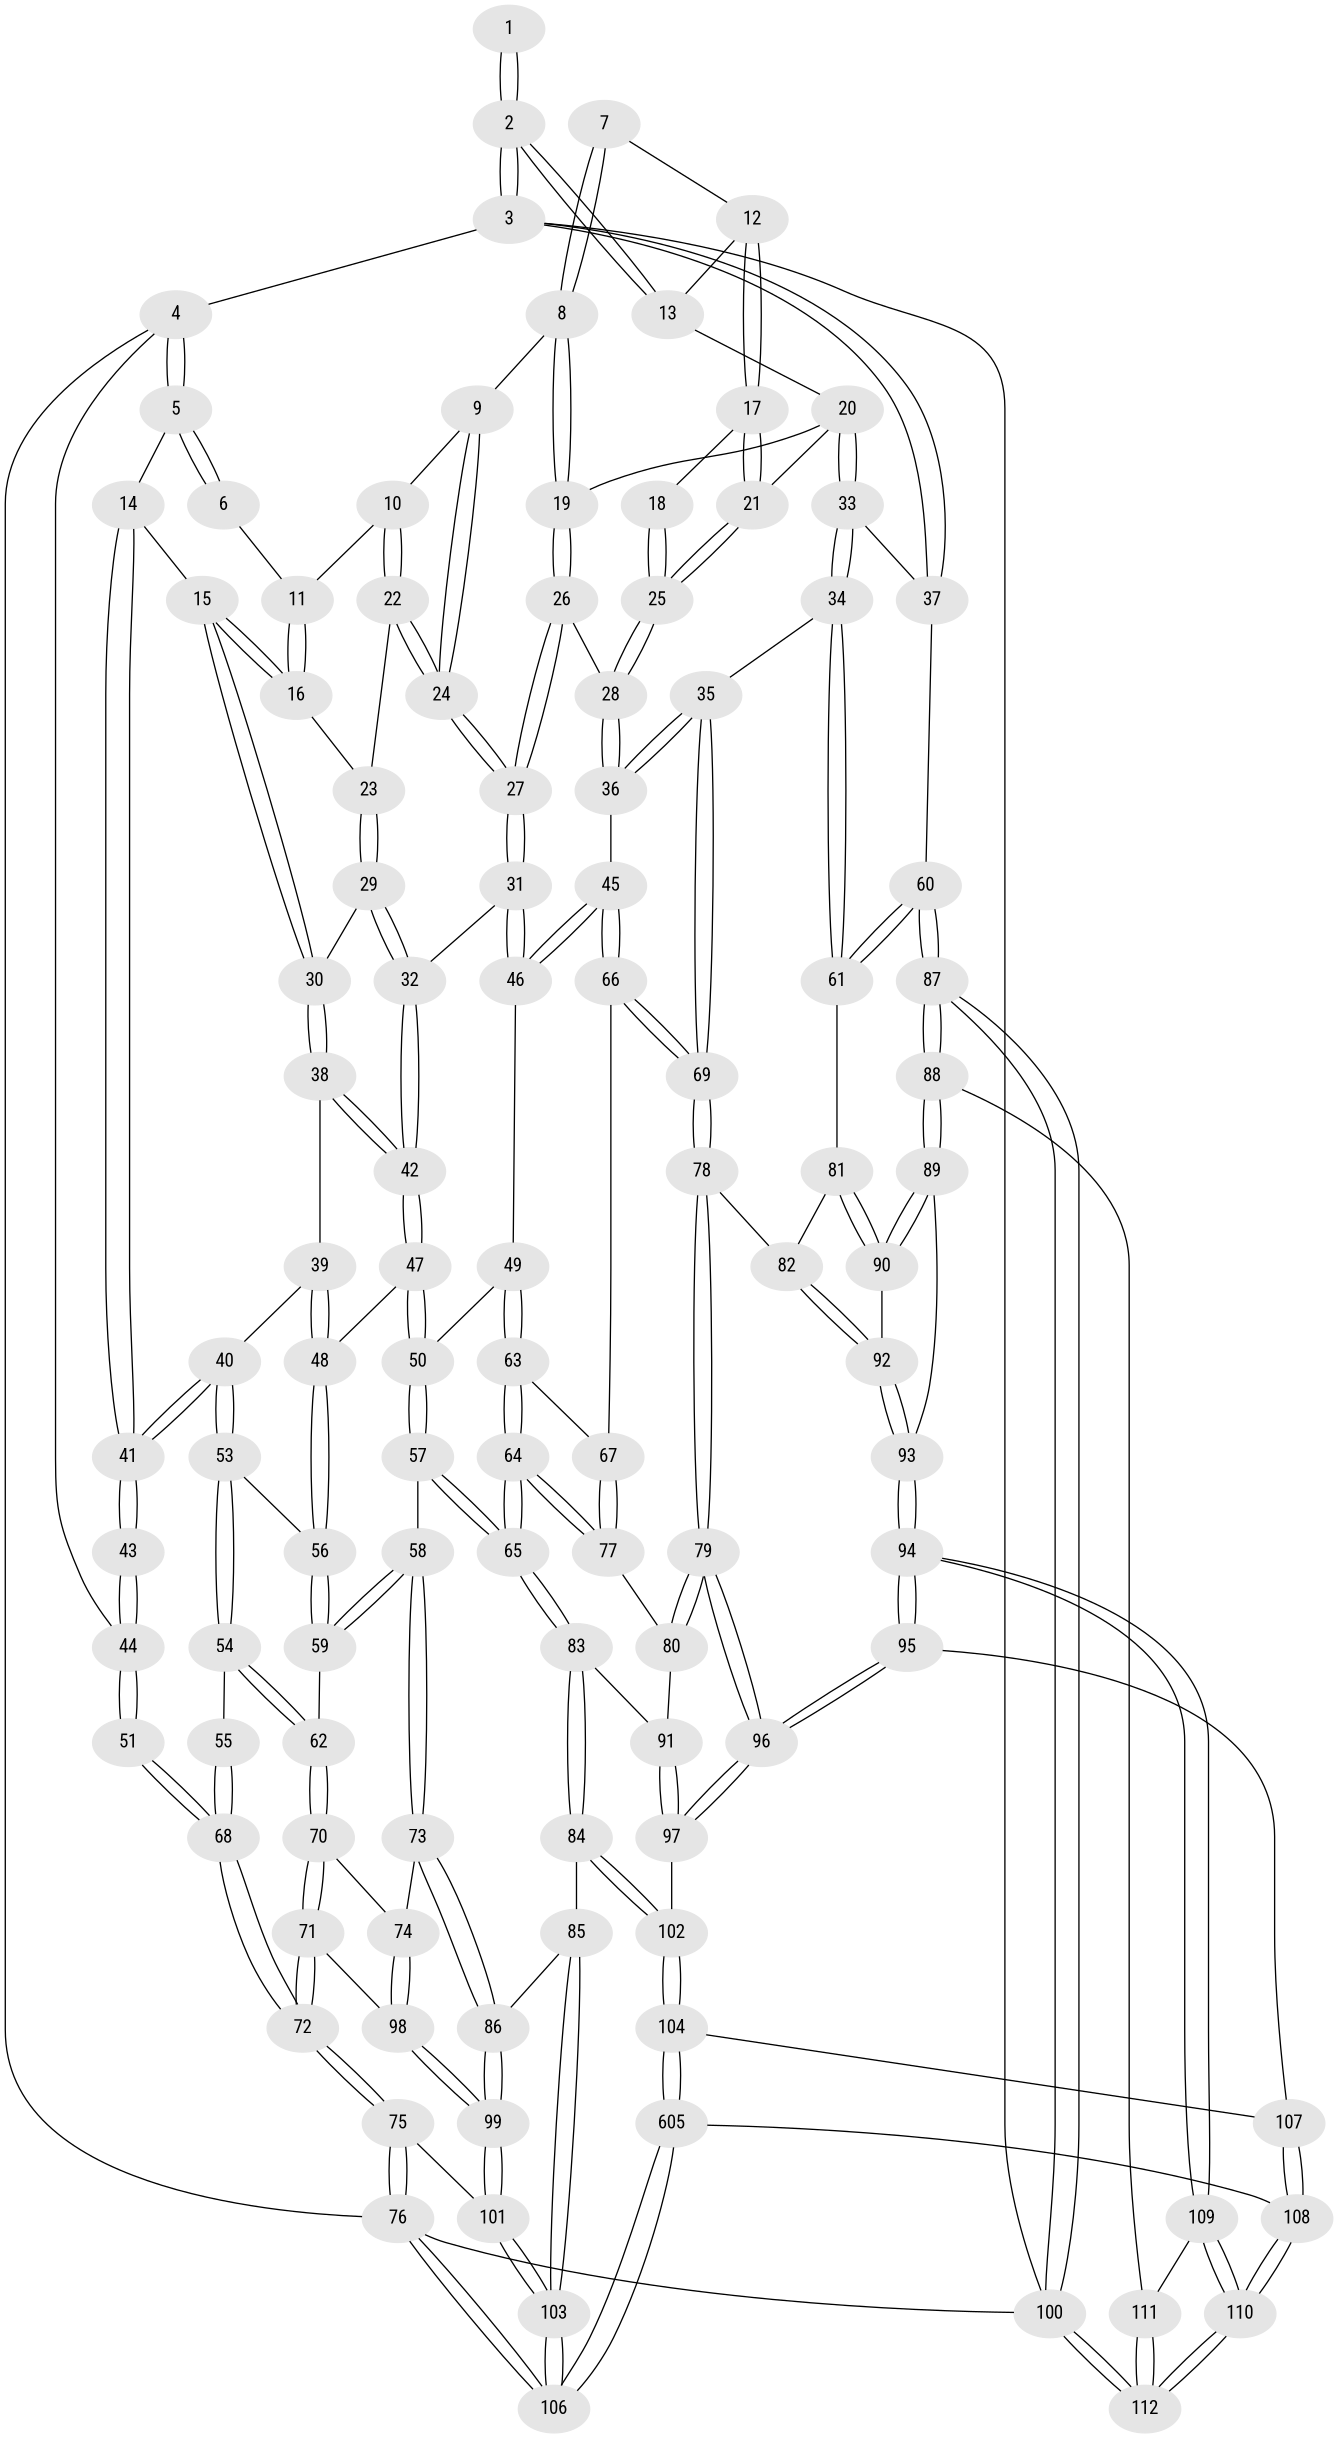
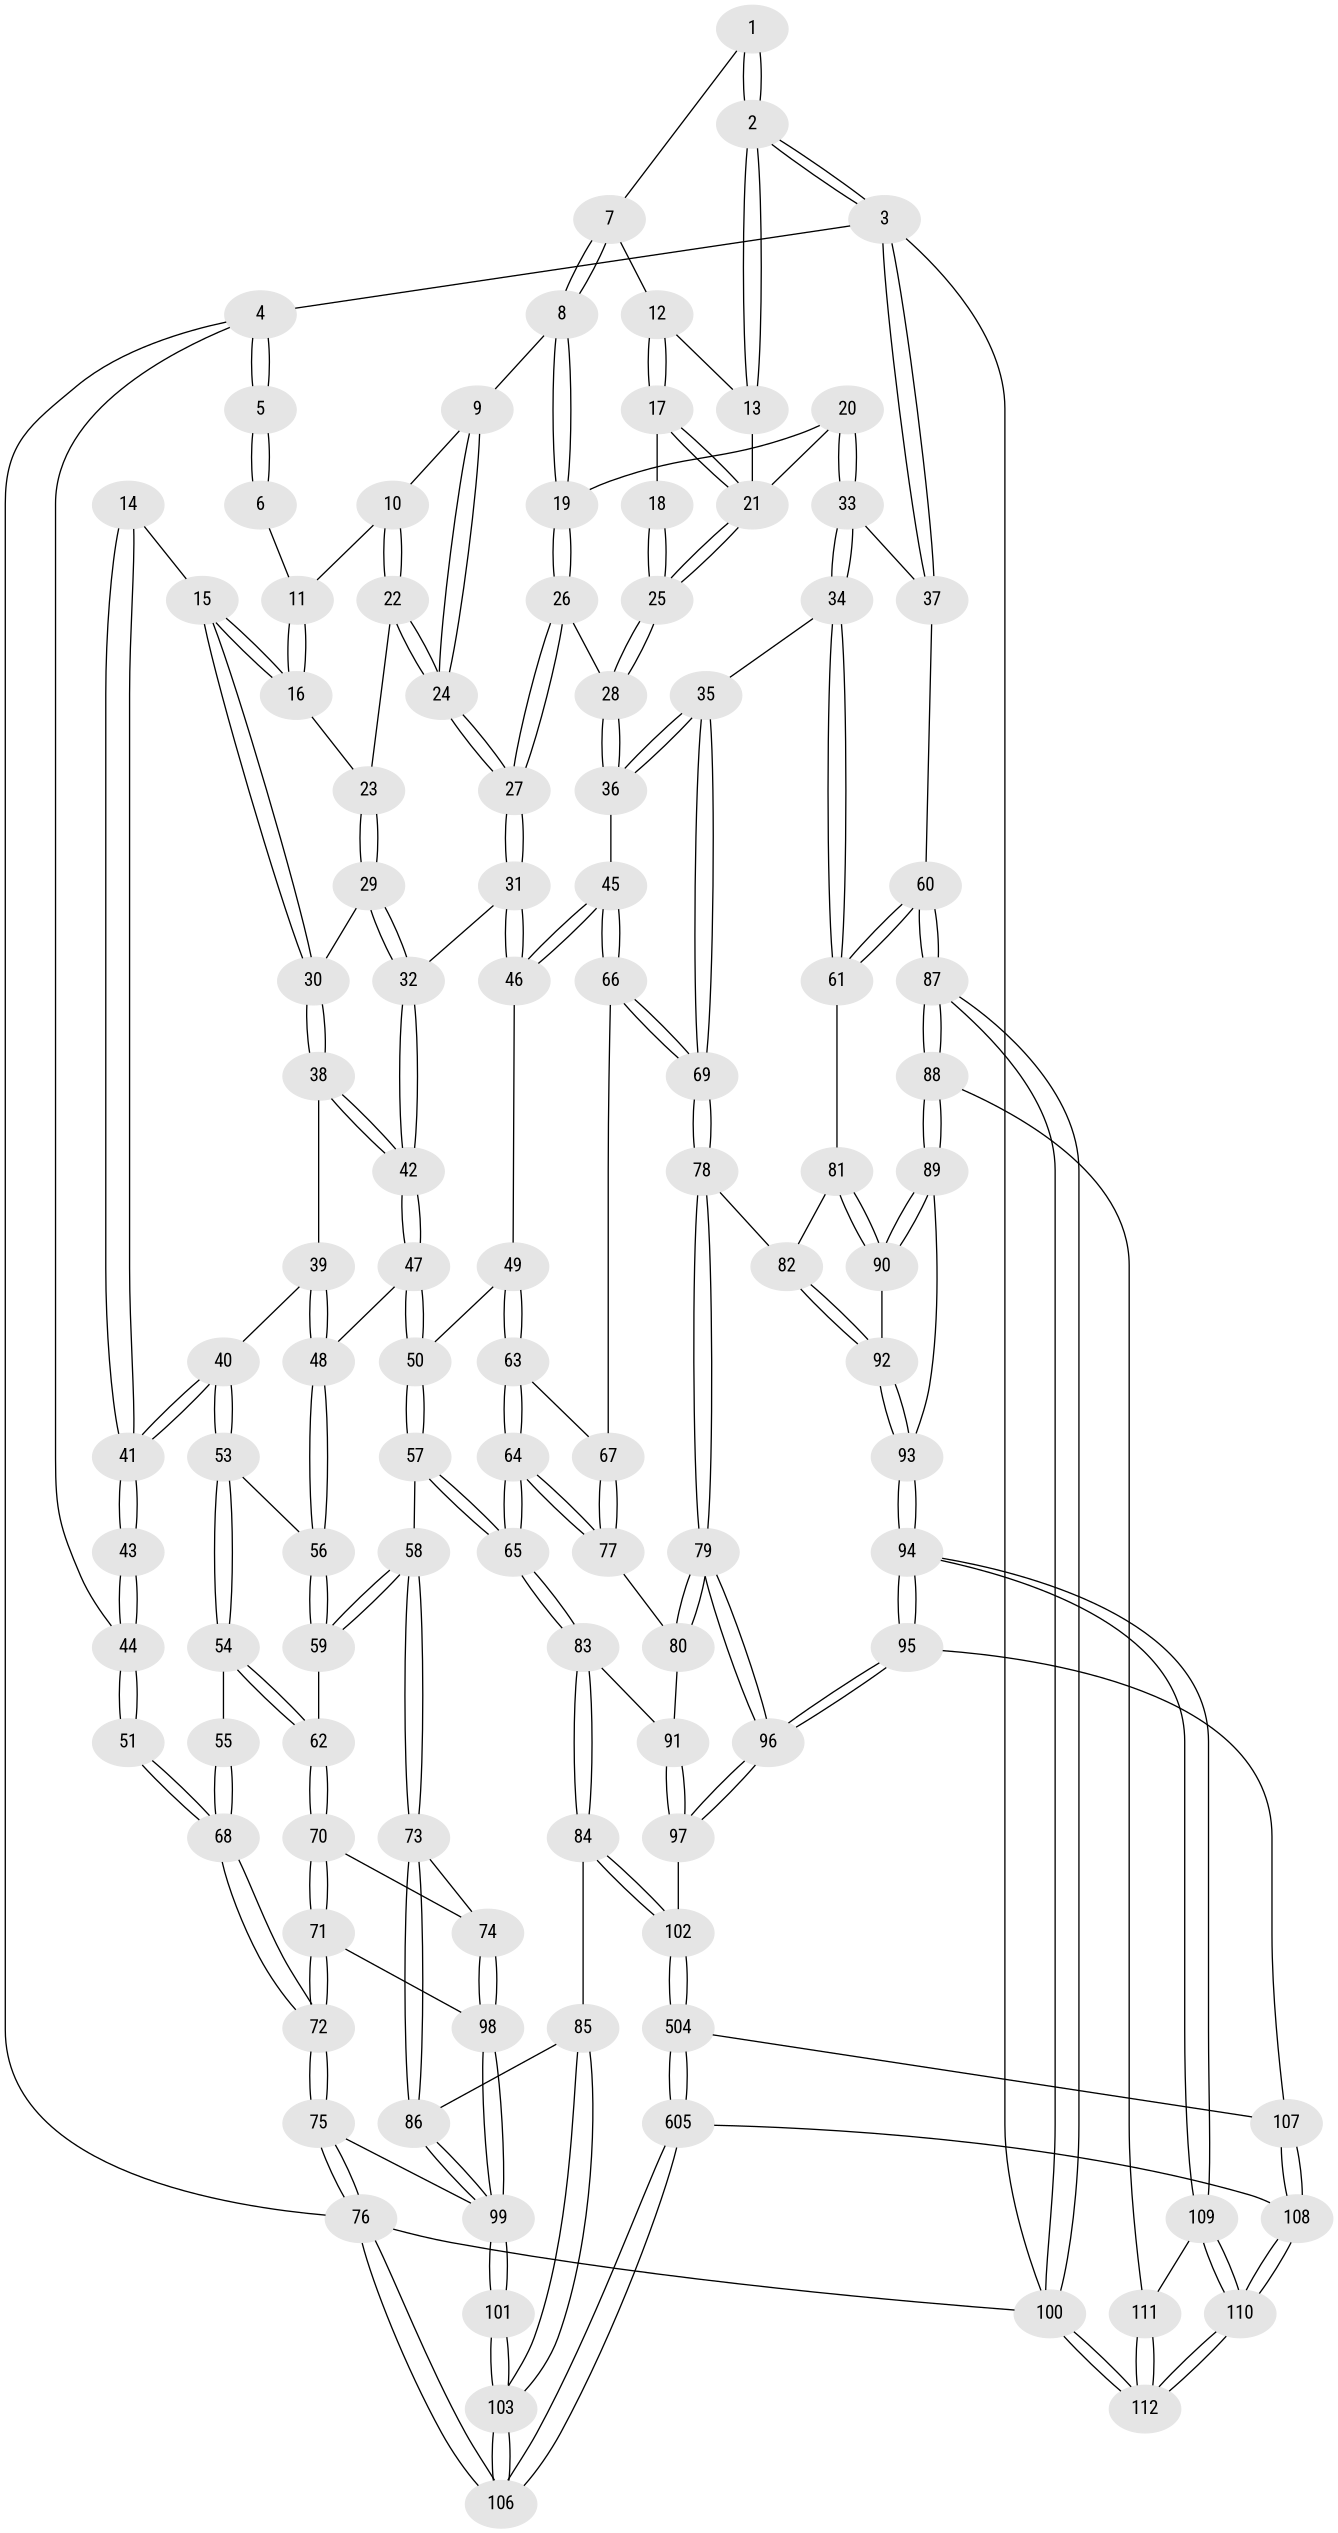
edge "1" -- "7": added
edge "13" -- "20": now "13" -- "21"
edge "5" -- "14": removed
node "104": label "104" -> "504"
edge "75" -- "101": now "75" -- "99"
